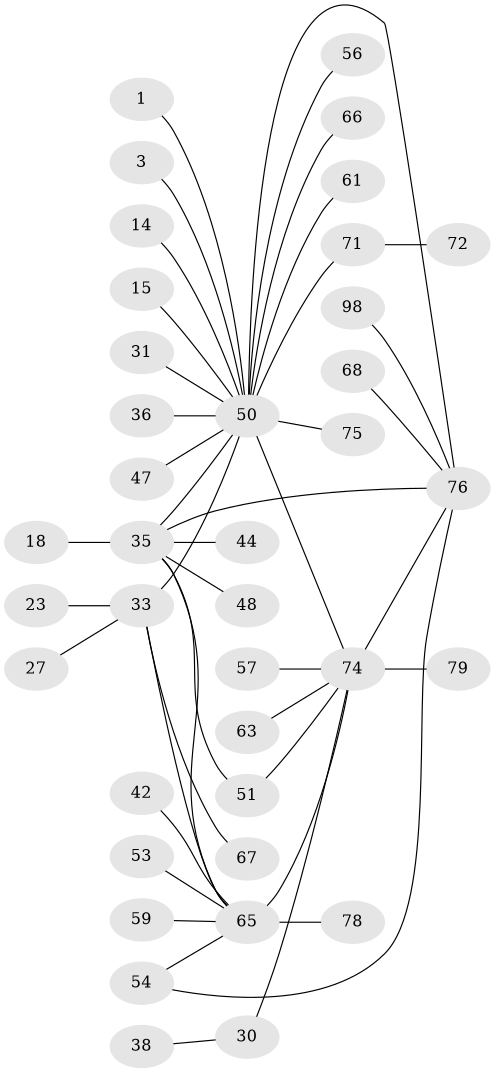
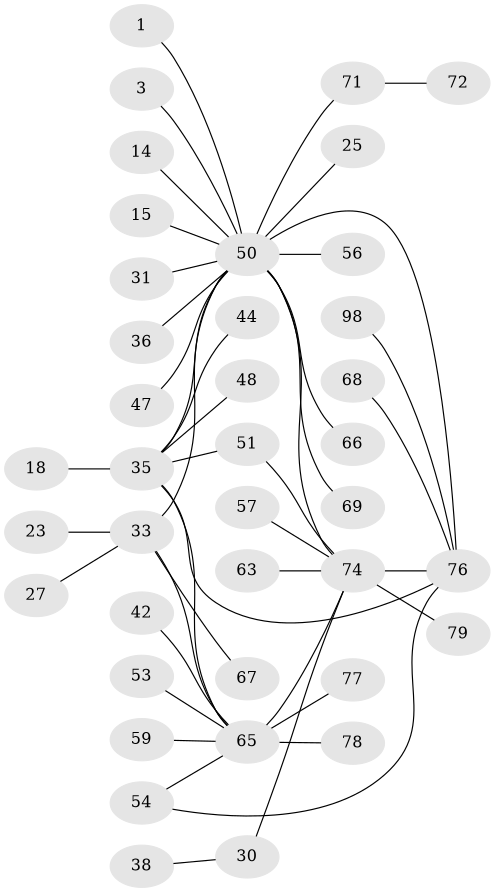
node "61": label "61" -> "69"
node "75": label "75" -> "25"
node "77": added
